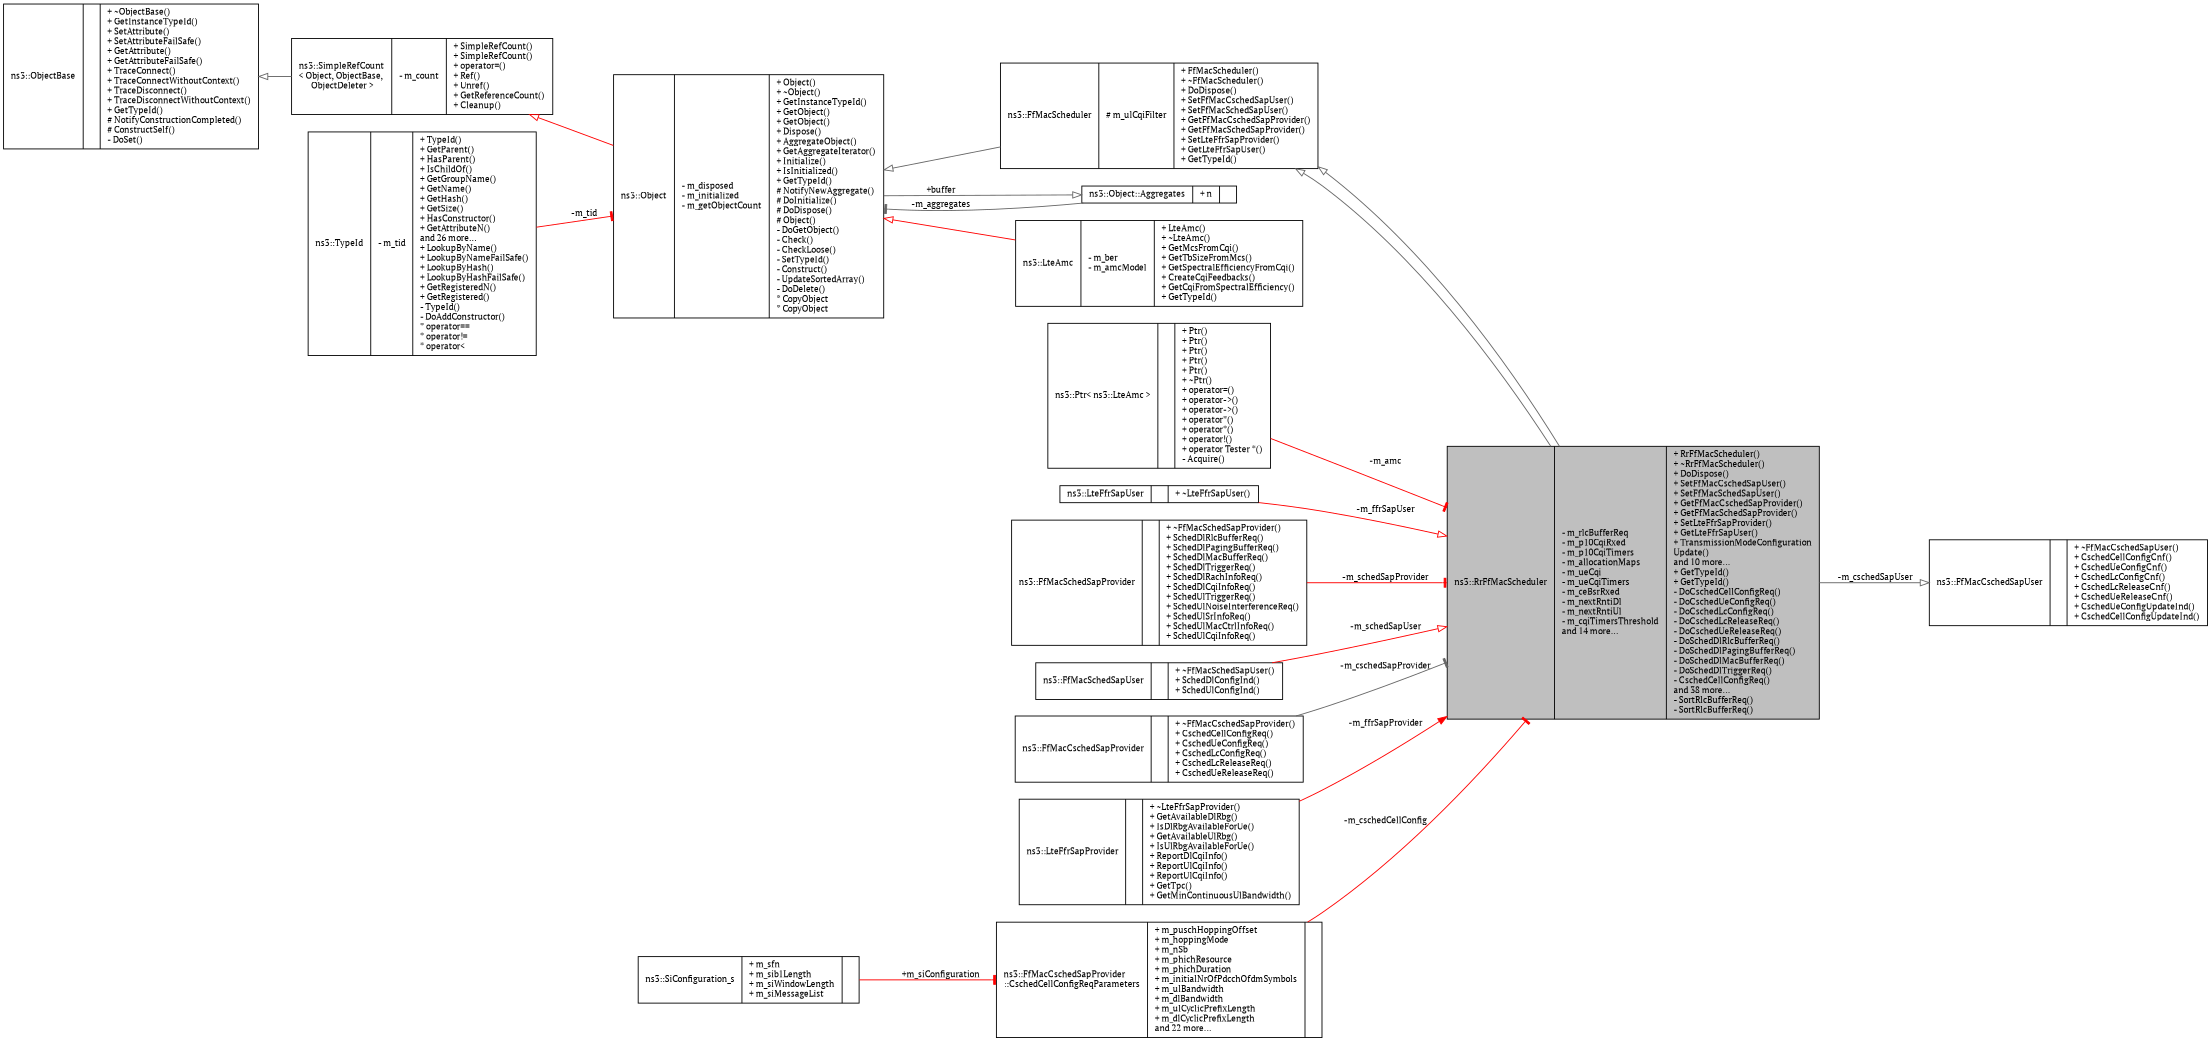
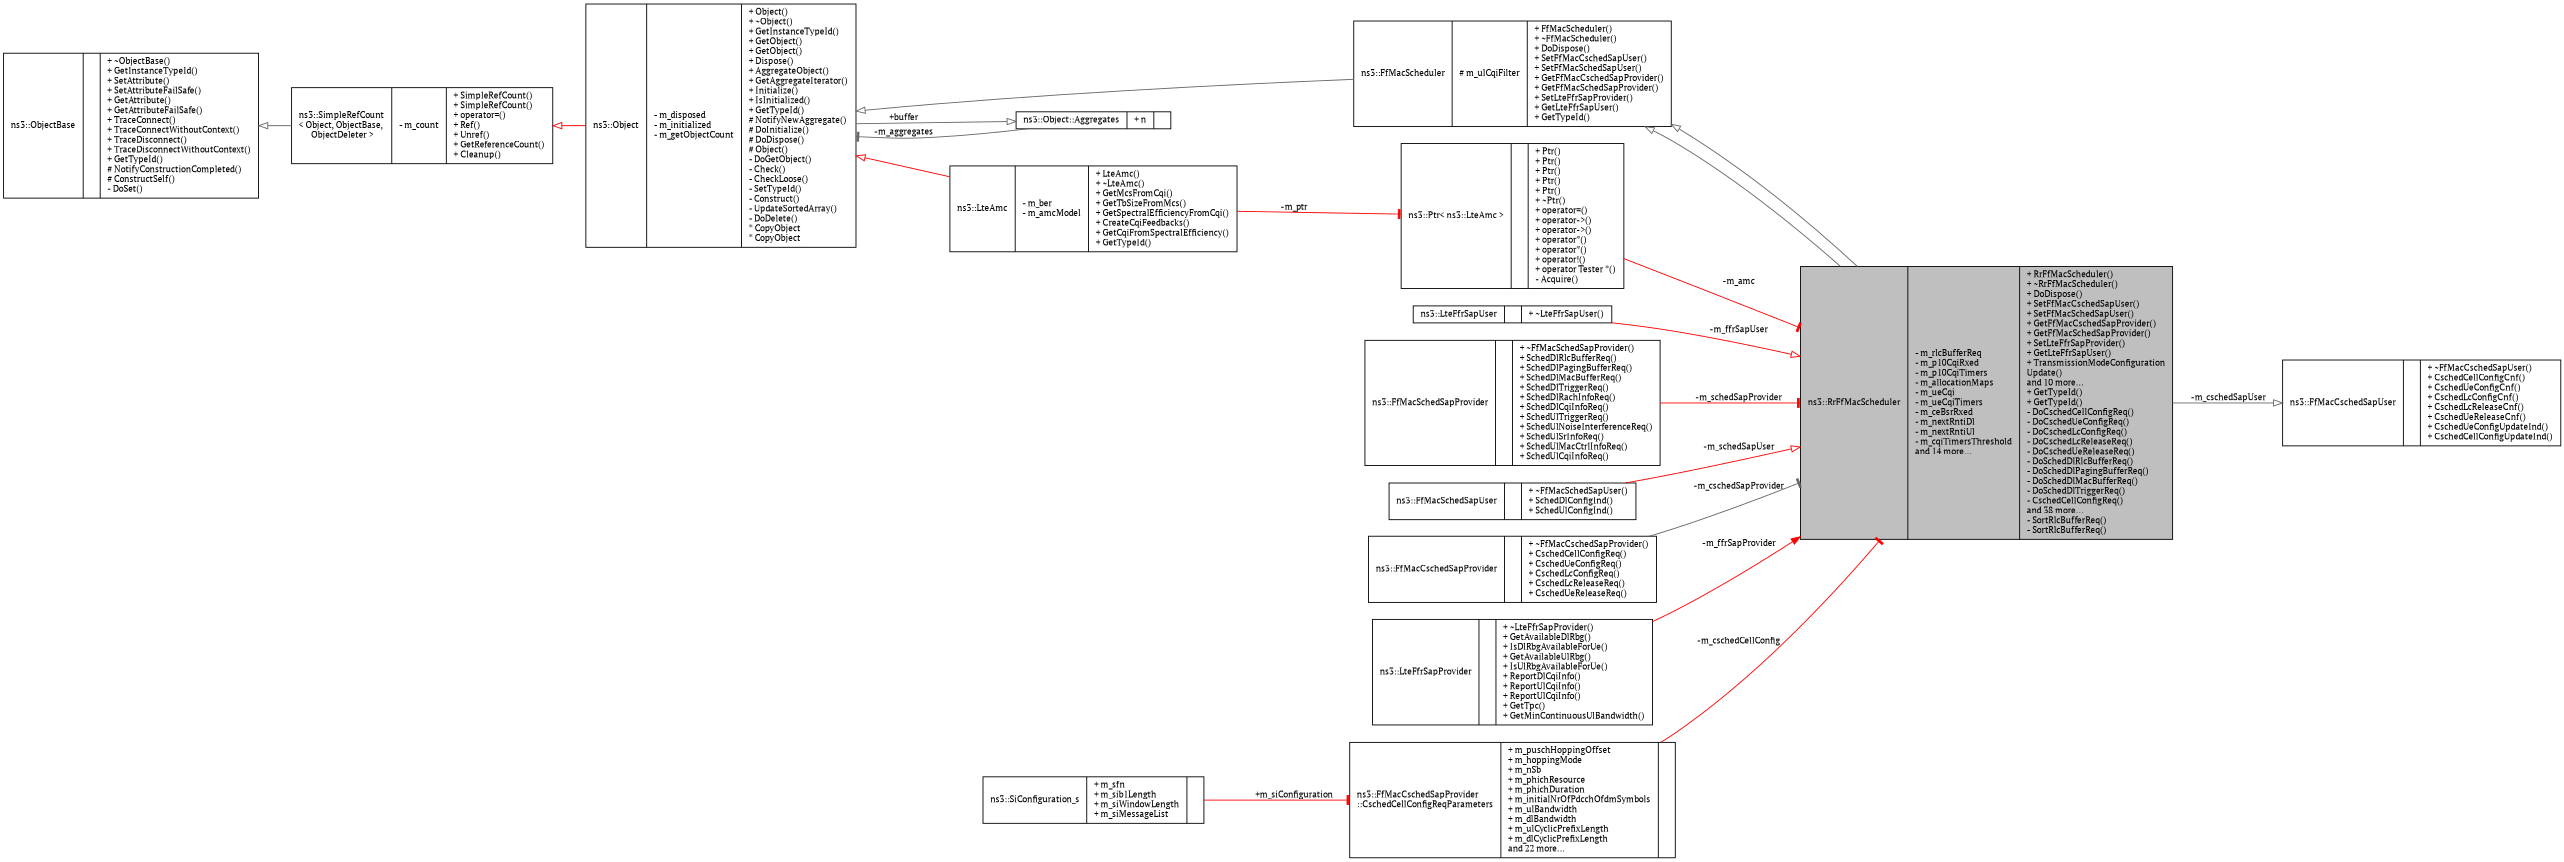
edge "ns3::LteAmc" -> "ns3::Ptr< ns3::LteAmc >": added, label "-m_ptr"
node "ns3::TypeId": removed
